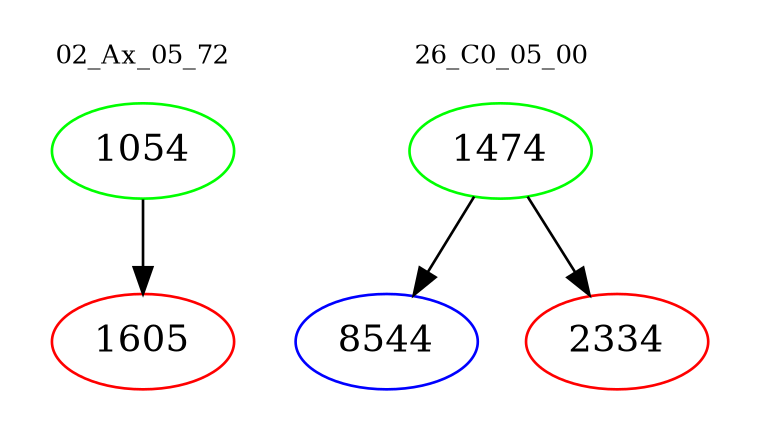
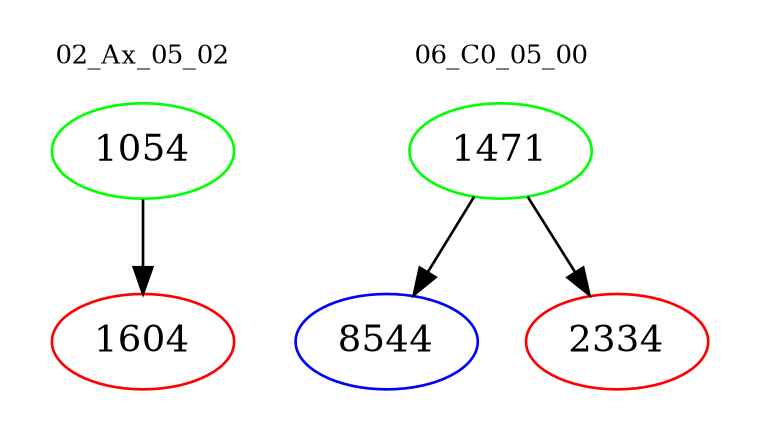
cluster "02_Ax_05_72": label "02_Ax_05_72" -> "02_Ax_05_02"
cluster "26_C0_05_00": label "26_C0_05_00" -> "06_C0_05_00"
node "1474": label "1474" -> "1471"
node "1605": label "1605" -> "1604"
